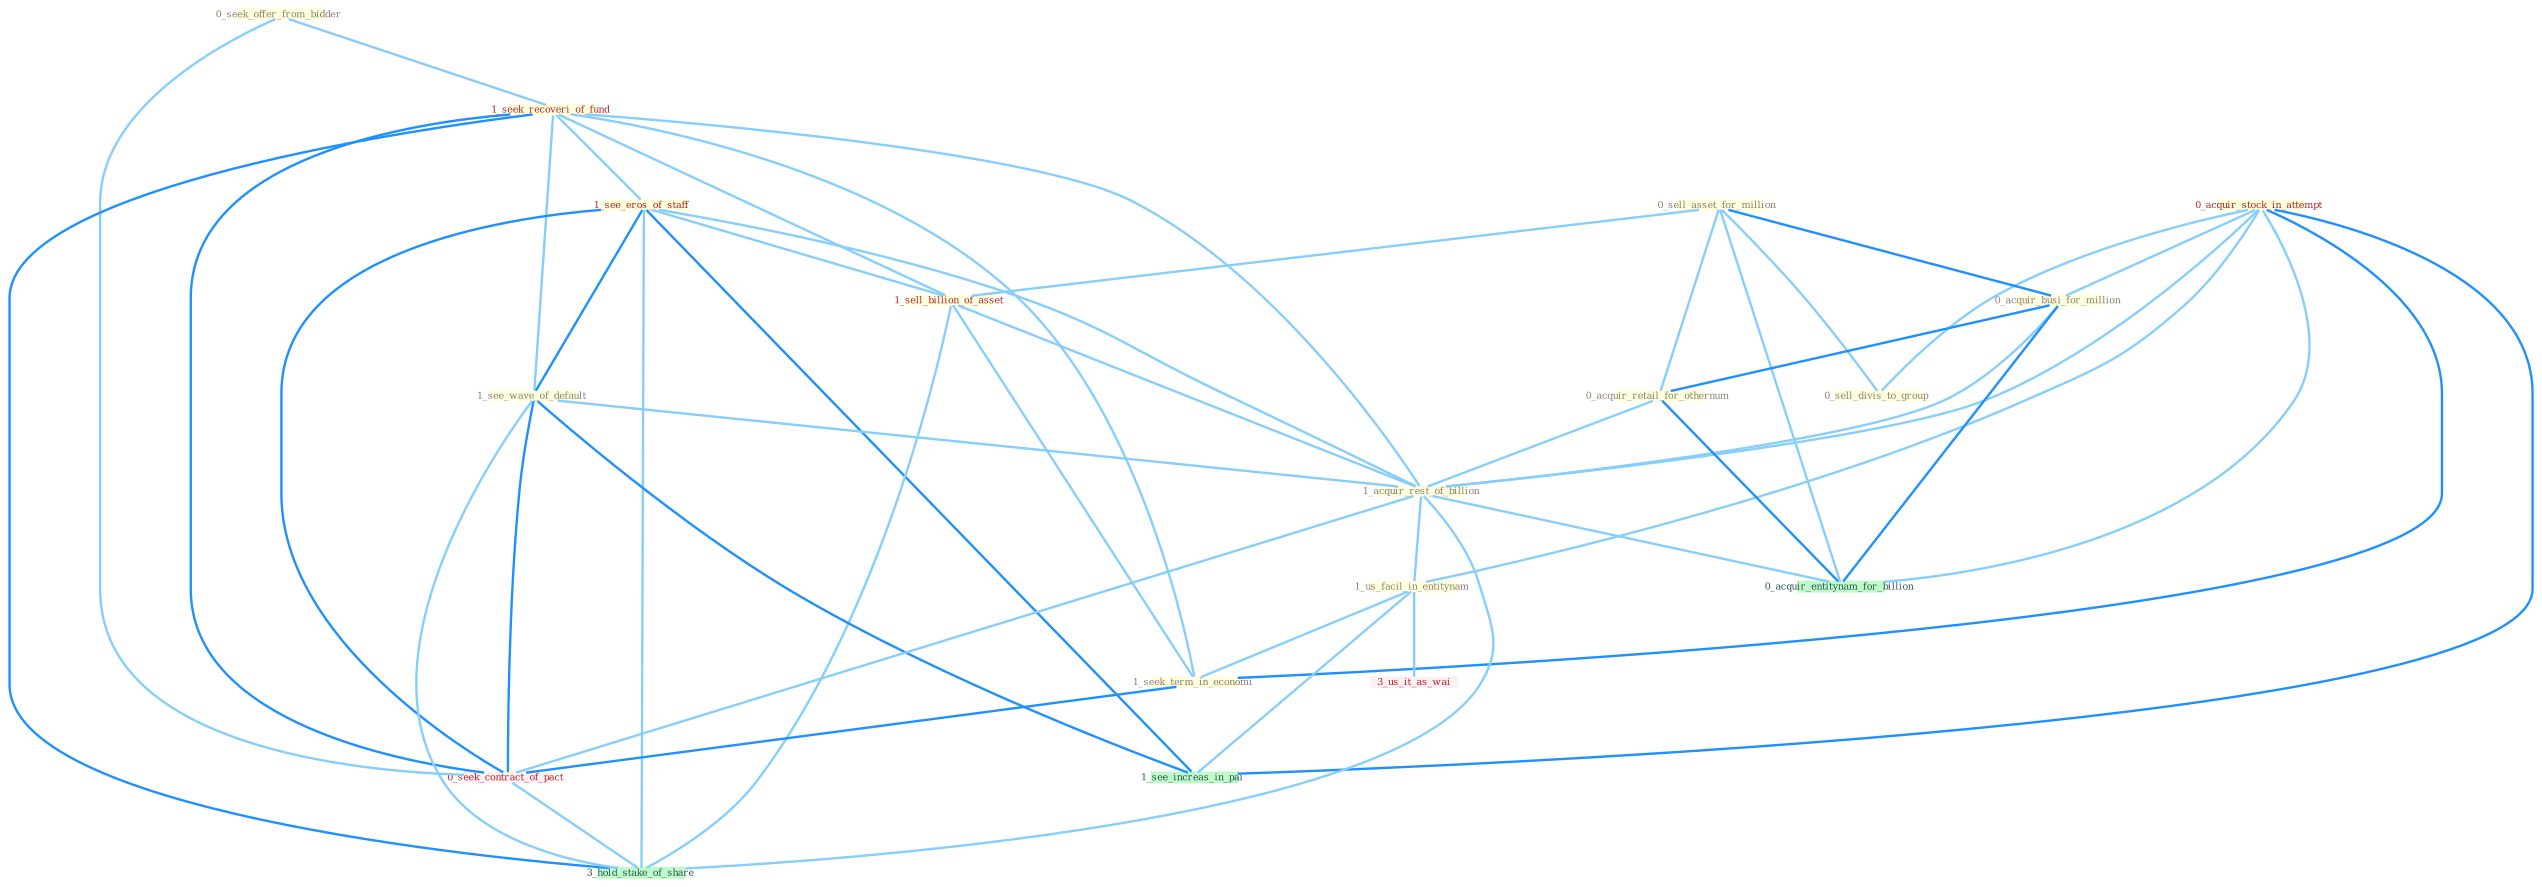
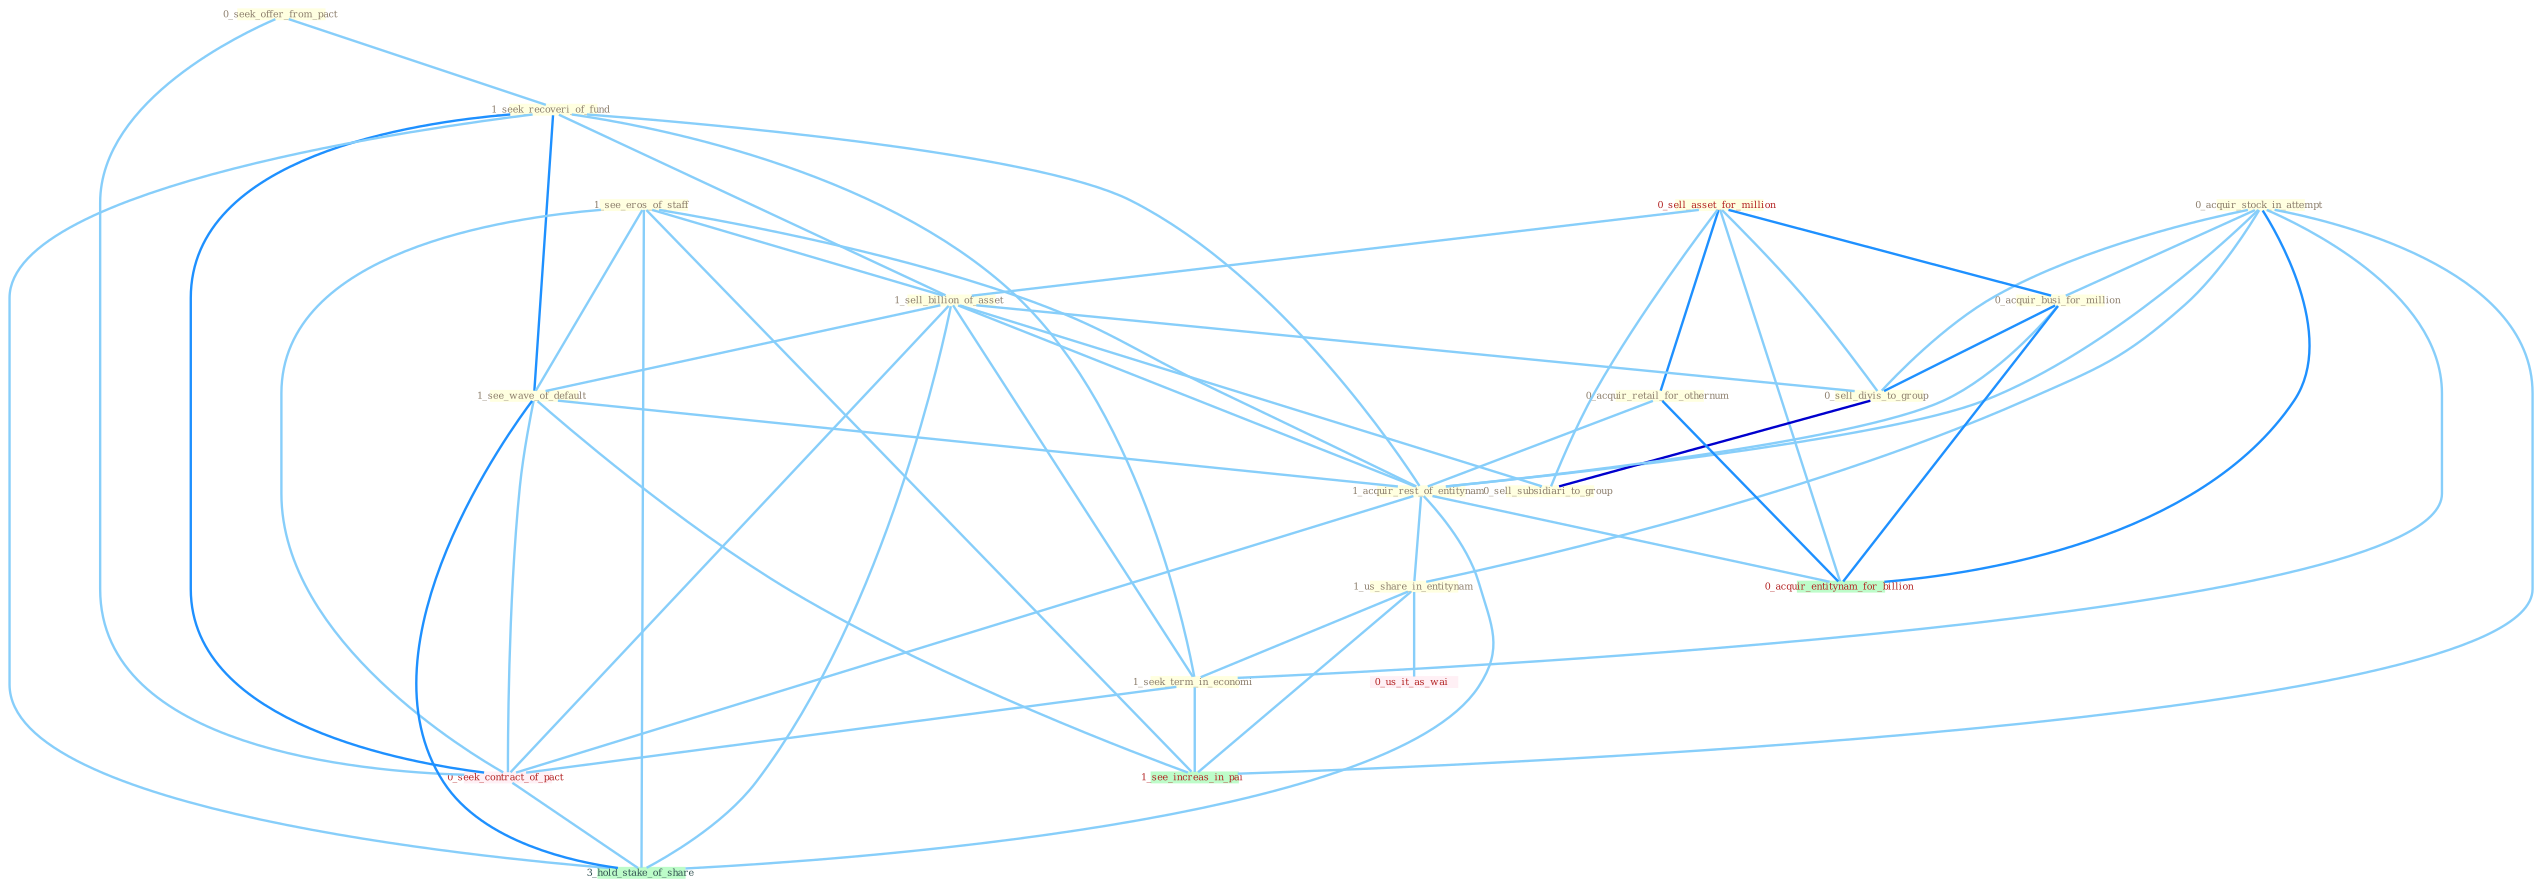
node "0_seek_offer_from_bidder": label "0_seek_offer_from_bidder" -> "0_seek_offer_from_pact"
node "1_seek_recoveri_of_fund": fontcolor #b22222 -> #8b7d6b
edge "1_seek_recoveri_of_fund" -- "1_see_eros_of_staff": removed
node "1_see_eros_of_staff": fontcolor #b22222 -> #8b7d6b
node "0_sell_asset_for_million": fontcolor #8b7d6b -> #b22222
node "0_acquir_stock_in_attempt": fontcolor #b22222 -> #8b7d6b
edge "1_seek_recoveri_of_fund" -- "1_see_wave_of_default": color #87cefa -> #1e90ff
edge "1_see_eros_of_staff" -- "1_see_wave_of_default": color #1e90ff -> #87cefa
node "1_sell_billion_of_asset": fontcolor #b22222 -> #8b7d6b
edge "0_sell_asset_for_million" -- "0_acquir_retail_for_othernum": color #87cefa -> #1e90ff
edge "0_acquir_busi_for_million" -- "0_acquir_retail_for_othernum": now "0_acquir_busi_for_million" -- "0_sell_divis_to_group"
edge "1_sell_billion_of_asset" -- "1_see_wave_of_default": added
edge "1_sell_billion_of_asset" -- "0_sell_divis_to_group": added
edge "1_see_eros_of_staff" -- "0_seek_contract_of_pact": color #1e90ff -> #87cefa
edge "0_acquir_stock_in_attempt" -- "0_acquir_entitynam_for_billion": color #87cefa -> #1e90ff
edge "1_see_eros_of_staff" -- "1_see_increas_in_pai": color #1e90ff -> #87cefa
node "1_acquir_rest_of_billion": label "1_acquir_rest_of_billion" -> "1_acquir_rest_of_entitynam"
node "0_sell_subsidiari_to_group": added
edge "1_sell_billion_of_asset" -- "0_seek_contract_of_pact": added
edge "1_seek_recoveri_of_fund" -- "3_hold_stake_of_share": color #1e90ff -> #87cefa
edge "1_see_wave_of_default" -- "0_seek_contract_of_pact": color #1e90ff -> #87cefa
node "1_us_facil_in_entitynam": label "1_us_facil_in_entitynam" -> "1_us_share_in_entitynam"
node "0_acquir_entitynam_for_billion": fontcolor #2f4f4f -> #b22222
edge "1_see_wave_of_default" -- "1_see_increas_in_pai": color #1e90ff -> #87cefa
edge "0_acquir_stock_in_attempt" -- "1_seek_term_in_economi": color #1e90ff -> #87cefa
edge "1_see_wave_of_default" -- "3_hold_stake_of_share": color #87cefa -> #1e90ff
node "3_us_it_as_wai": label "3_us_it_as_wai" -> "0_us_it_as_wai"
edge "0_acquir_stock_in_attempt" -- "1_see_increas_in_pai": color #1e90ff -> #87cefa
edge "1_seek_term_in_economi" -- "0_seek_contract_of_pact": color #1e90ff -> #87cefa
edge "1_seek_term_in_economi" -- "1_see_increas_in_pai": added
node "1_see_increas_in_pai": fontcolor #2f4f4f -> #b22222
